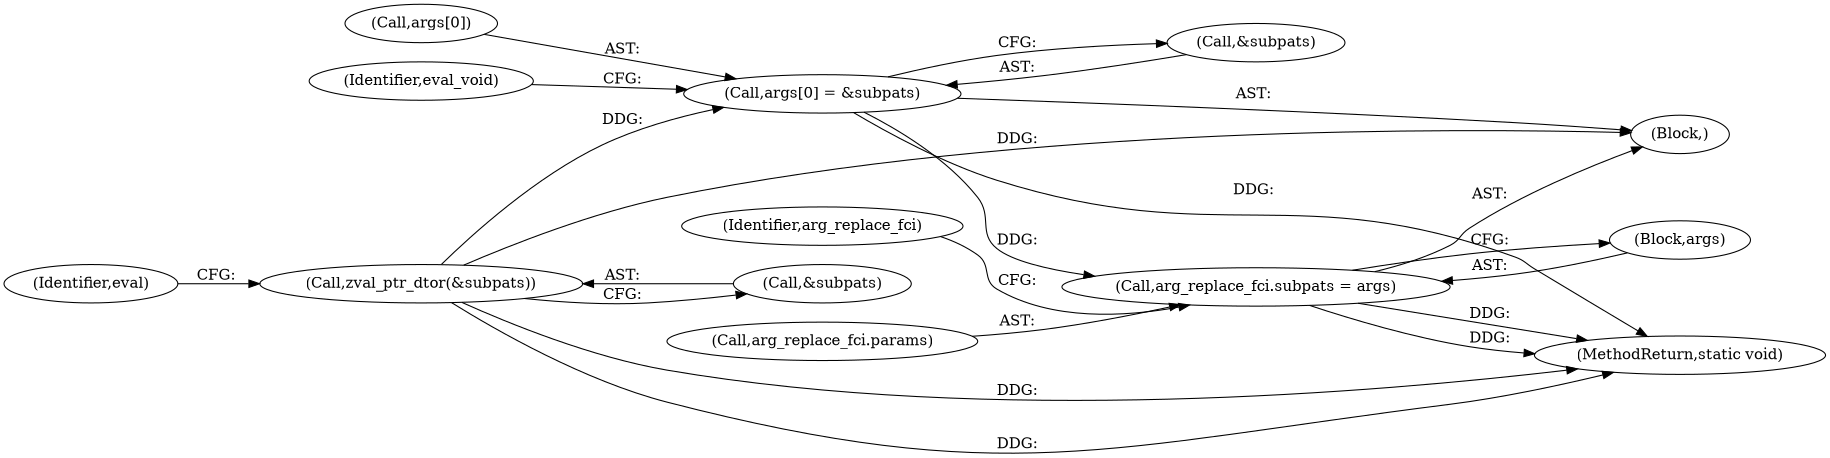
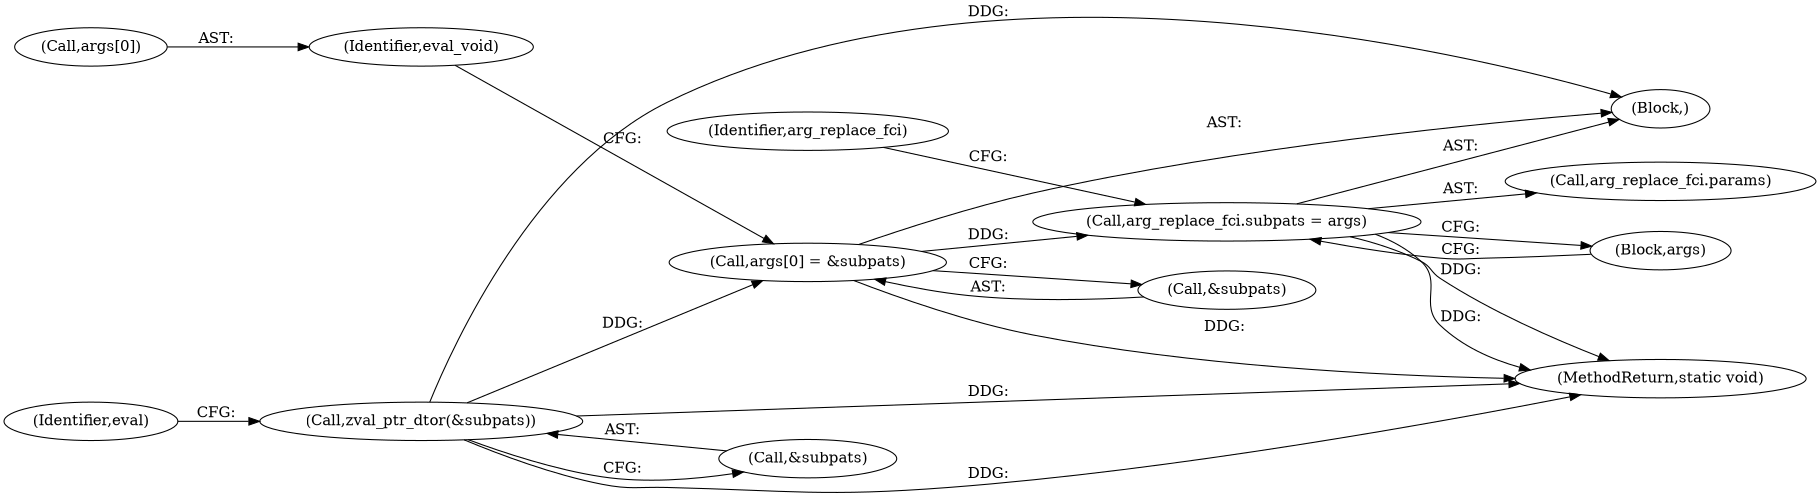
edge "(Call,args[0])" -> "(Call,args[0] = &subpats)": now "(Call,args[0])" -> "(Identifier,eval_void)"
edge "(Block,args)" -> "(Call,arg_replace_fci.subpats = args)": label "AST: " -> "CFG: "
edge "(Call,arg_replace_fci.params)" -> "(Call,arg_replace_fci.subpats = args)": reversed
